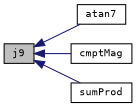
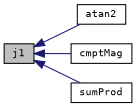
node "atan7": label "atan7" -> "atan2"
node "j9": label "j9" -> "j1"
